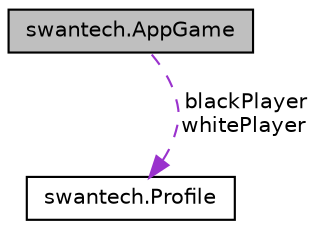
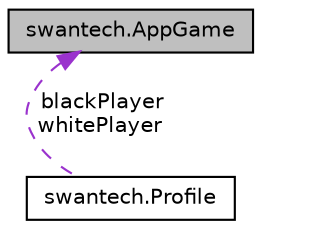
edge "swantech.AppGame" -> "swantech.Profile": reversed
